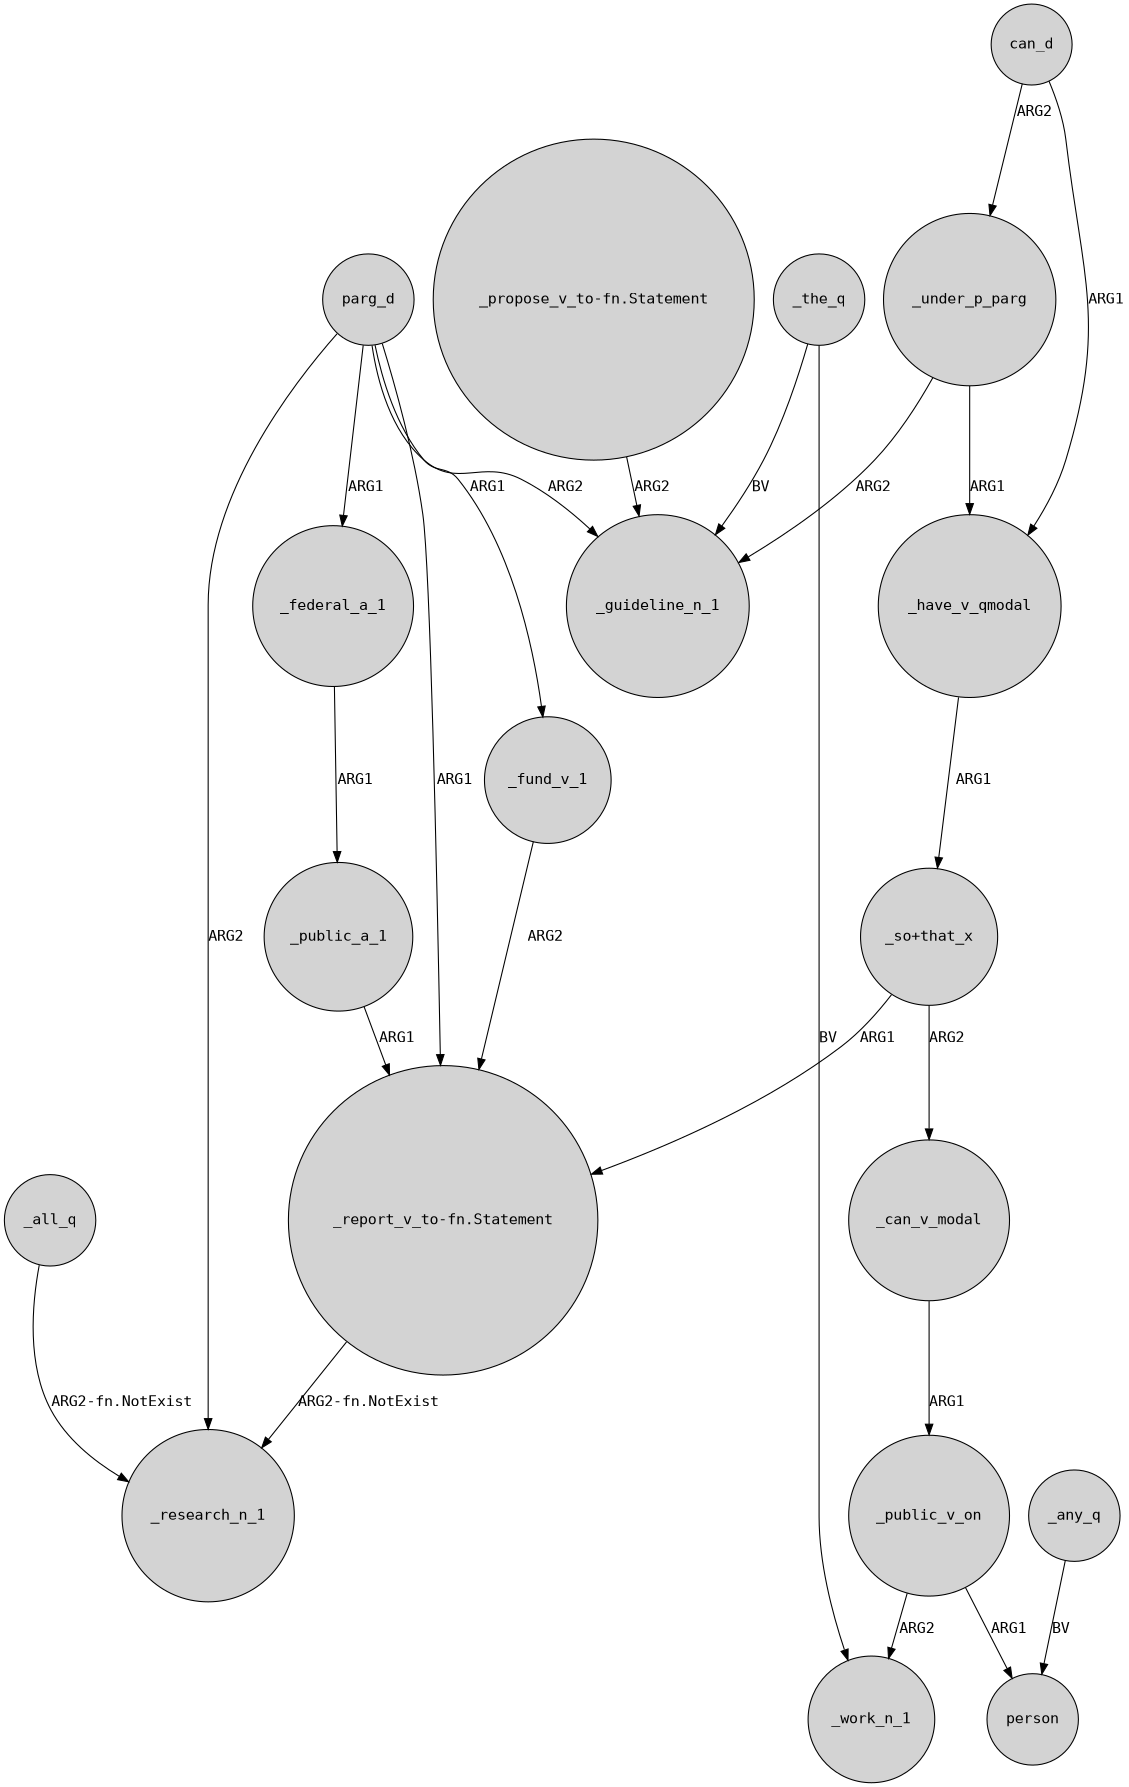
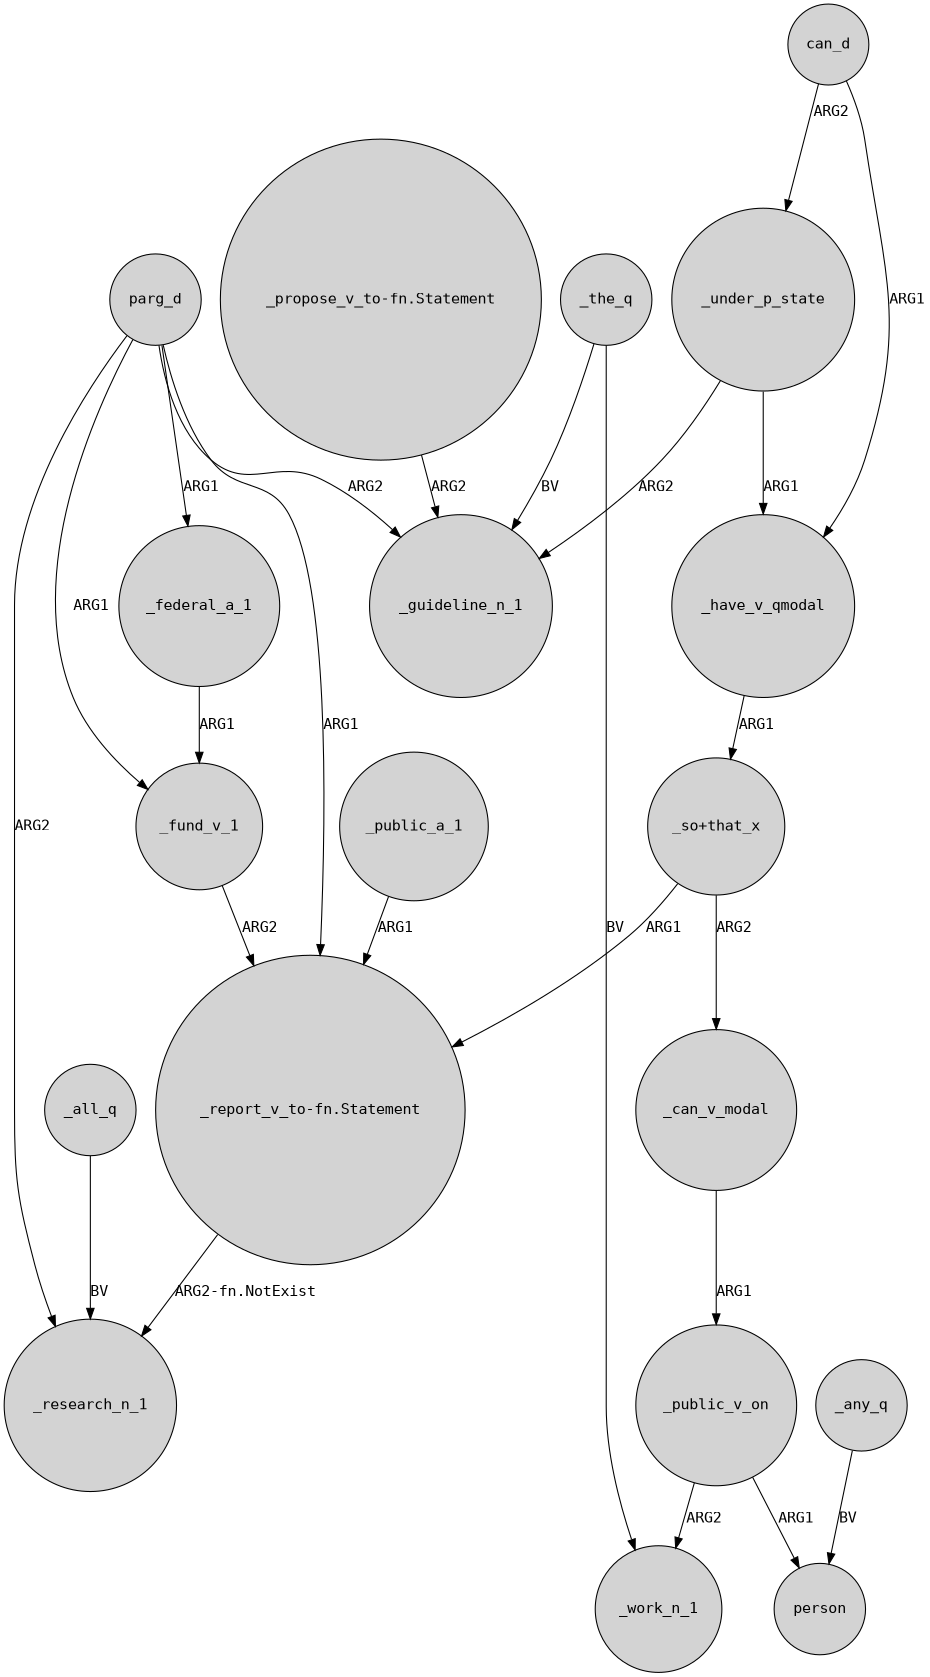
node "_under_p_parg": label "_under_p_parg" -> "_under_p_state"
edge "_federal_a_1" -> "_public_a_1": now "_federal_a_1" -> "_fund_v_1"
edge "_all_q" -> "_research_n_1": label "ARG2-fn.NotExist" -> "BV"
